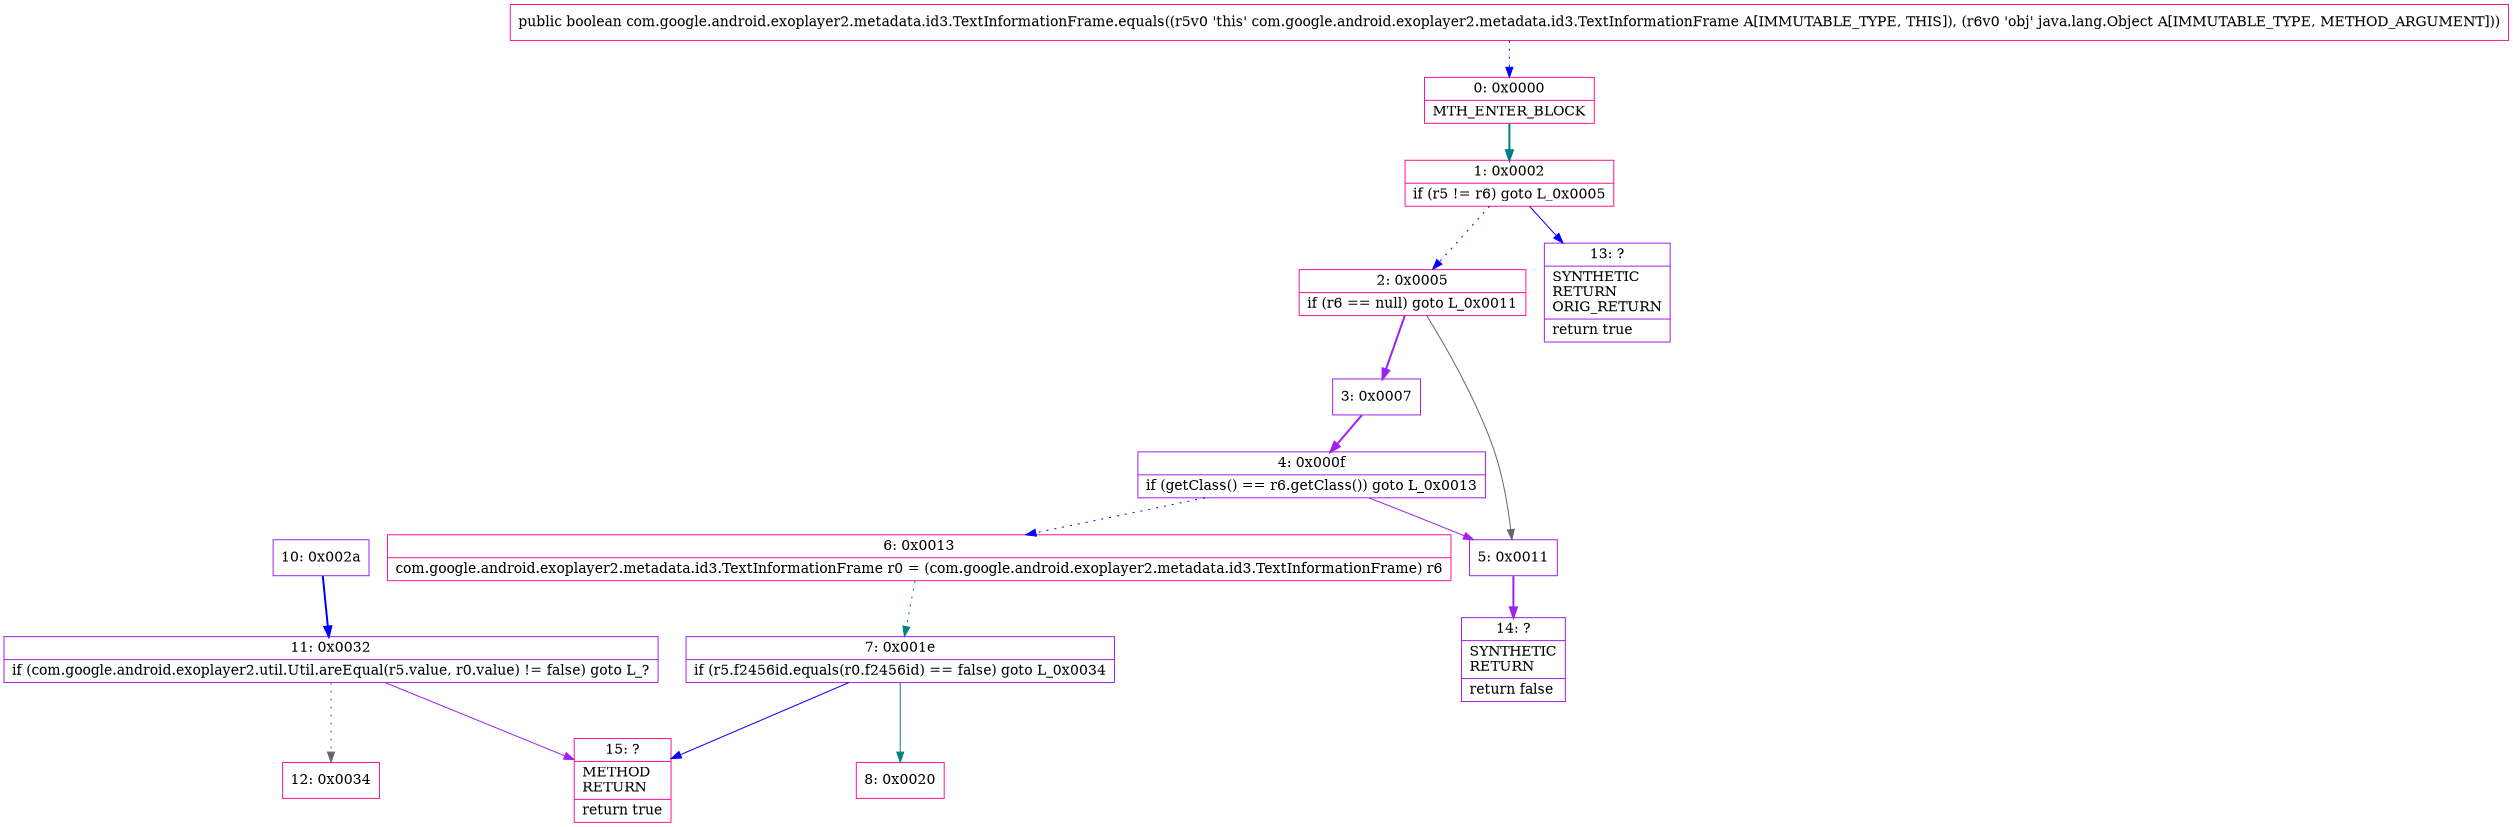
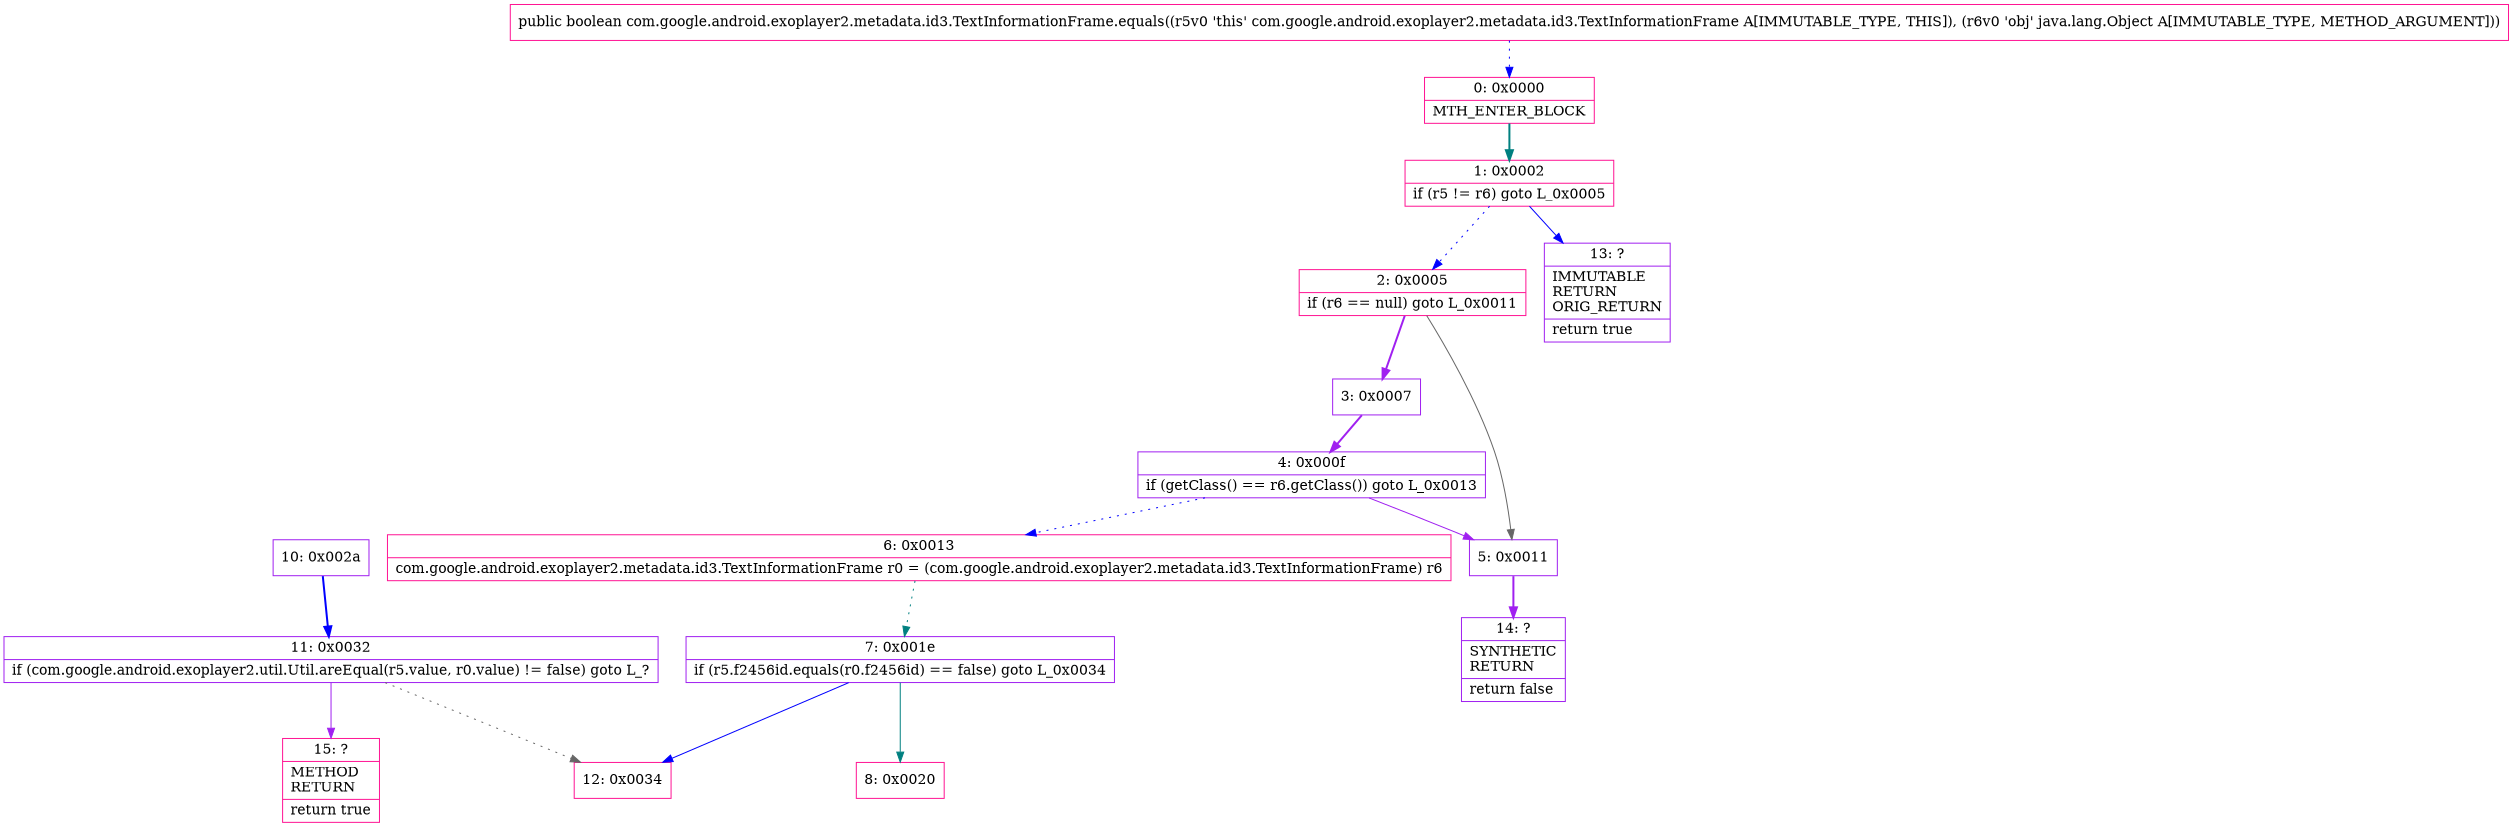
node "13: ?": text "SYNTHETIC" -> "IMMUTABLE"
edge "7: 0x001e" -> "15: ?": now "7: 0x001e" -> "12: 0x0034"
